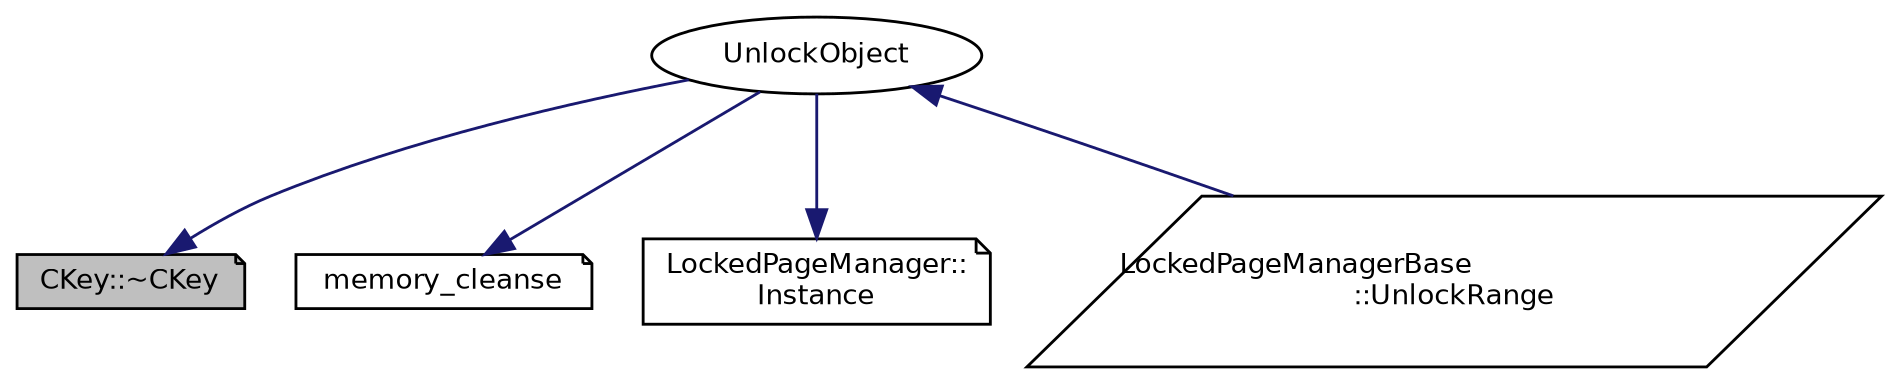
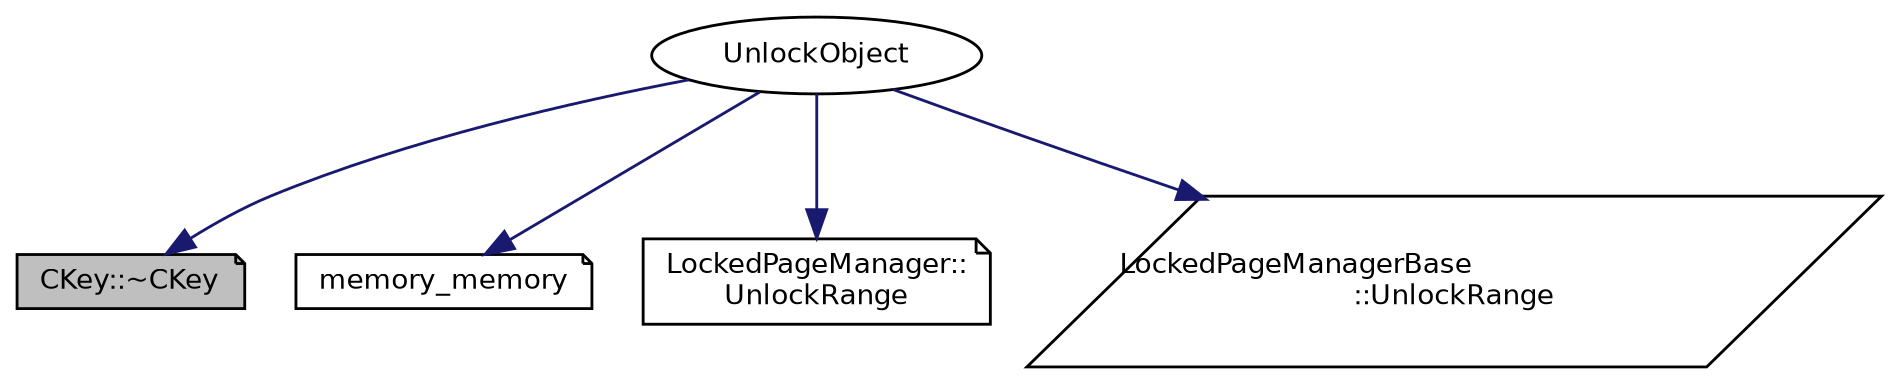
edge "LockedPageManagerBase ::UnlockRange" -> "UnlockObject": reversed
node "memory_cleanse": label "memory_cleanse" -> "memory_memory"
node "LockedPageManager:: Instance": label "LockedPageManager:: Instance" -> "LockedPageManager:: UnlockRange"
